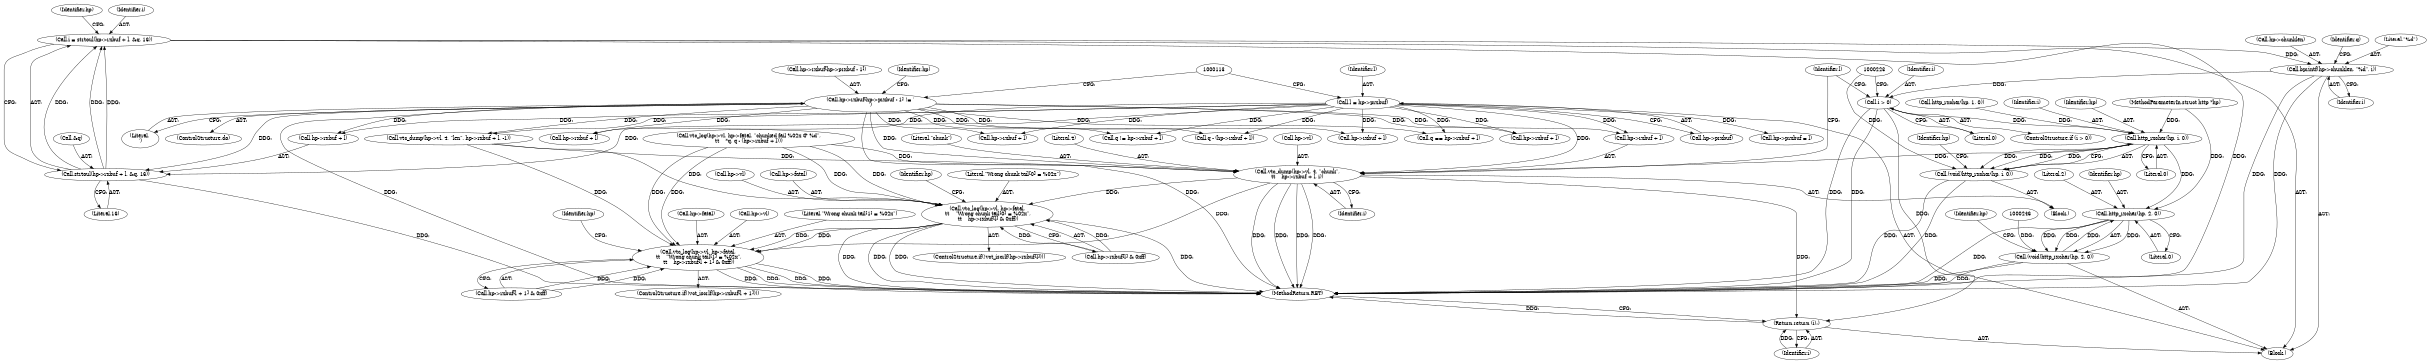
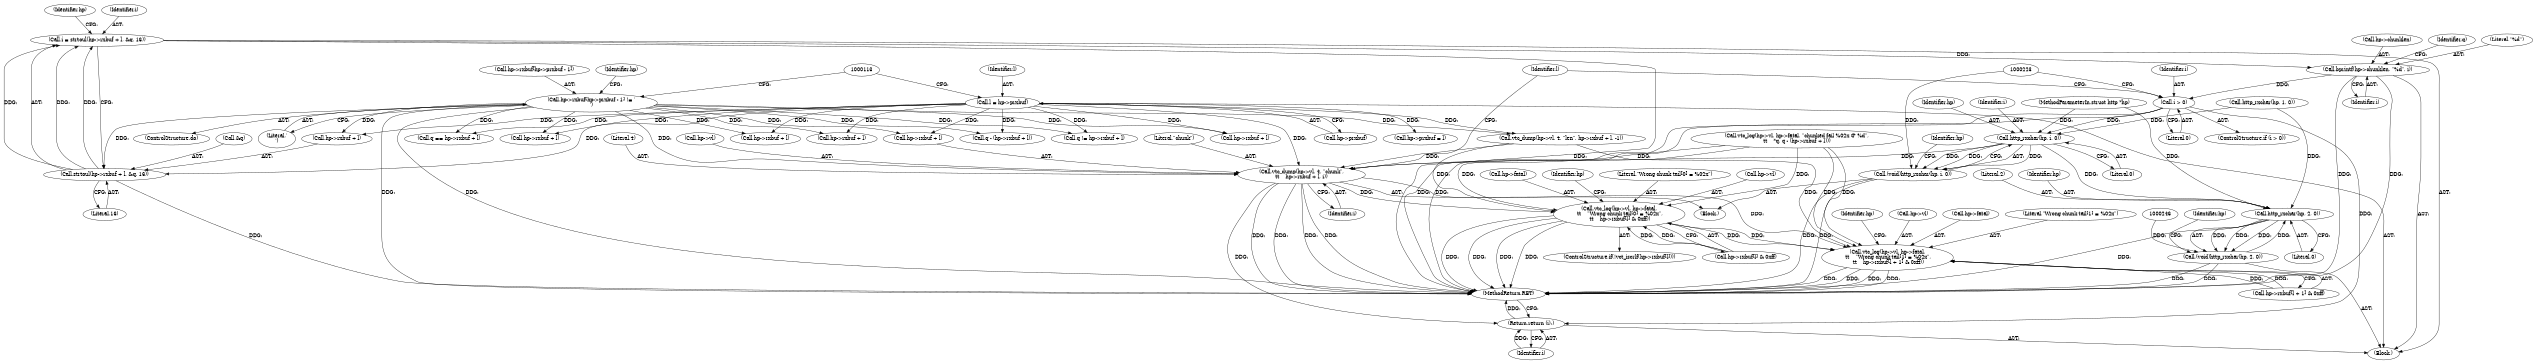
edge "(Call,http_rxchar(hp, 1, 0))" -> "(Call,http_rxchar(hp, 2, 0))": added, label "DDG:"
node "(ControlStructure,if(!vct_iscrlf(hp->rxbuf[l + 1])))": removed
